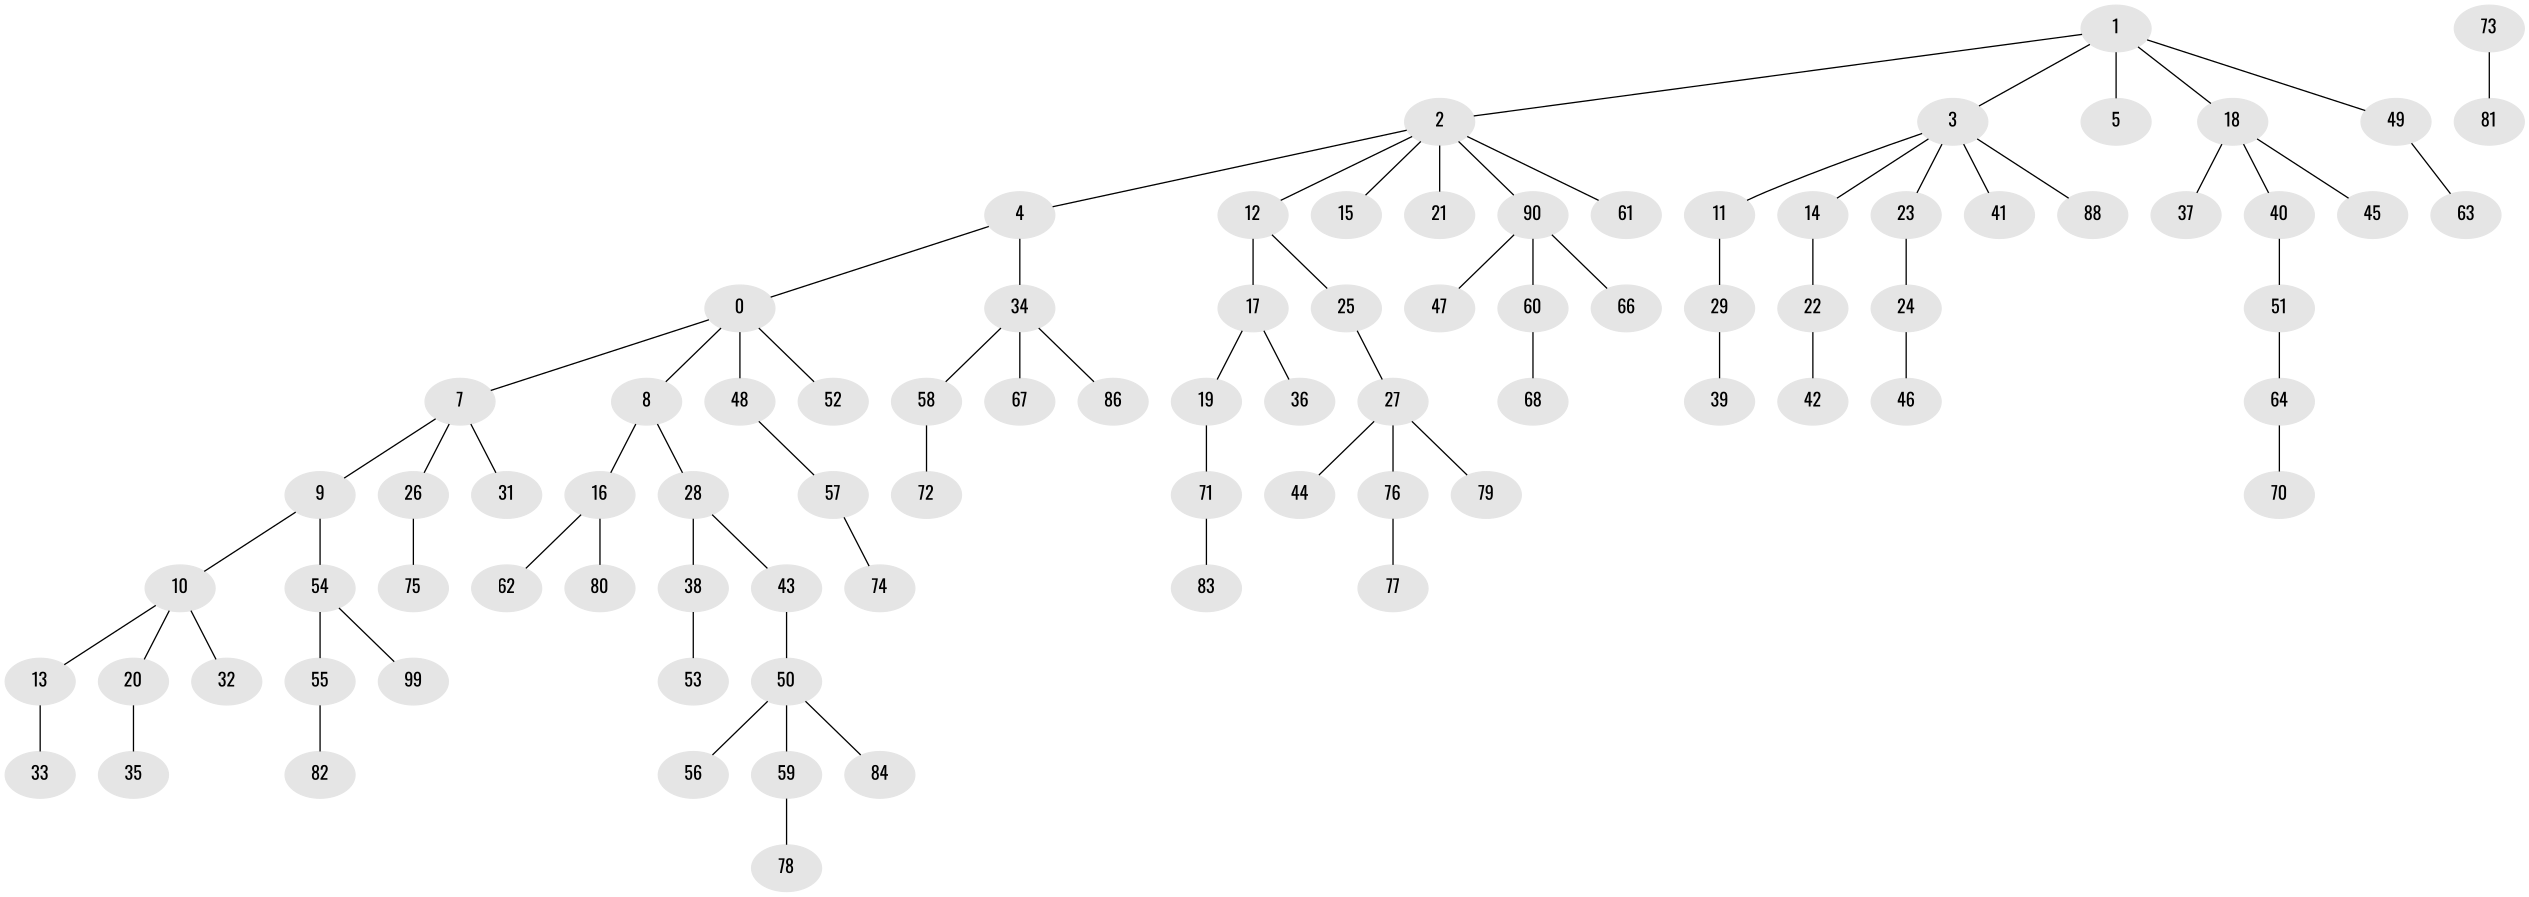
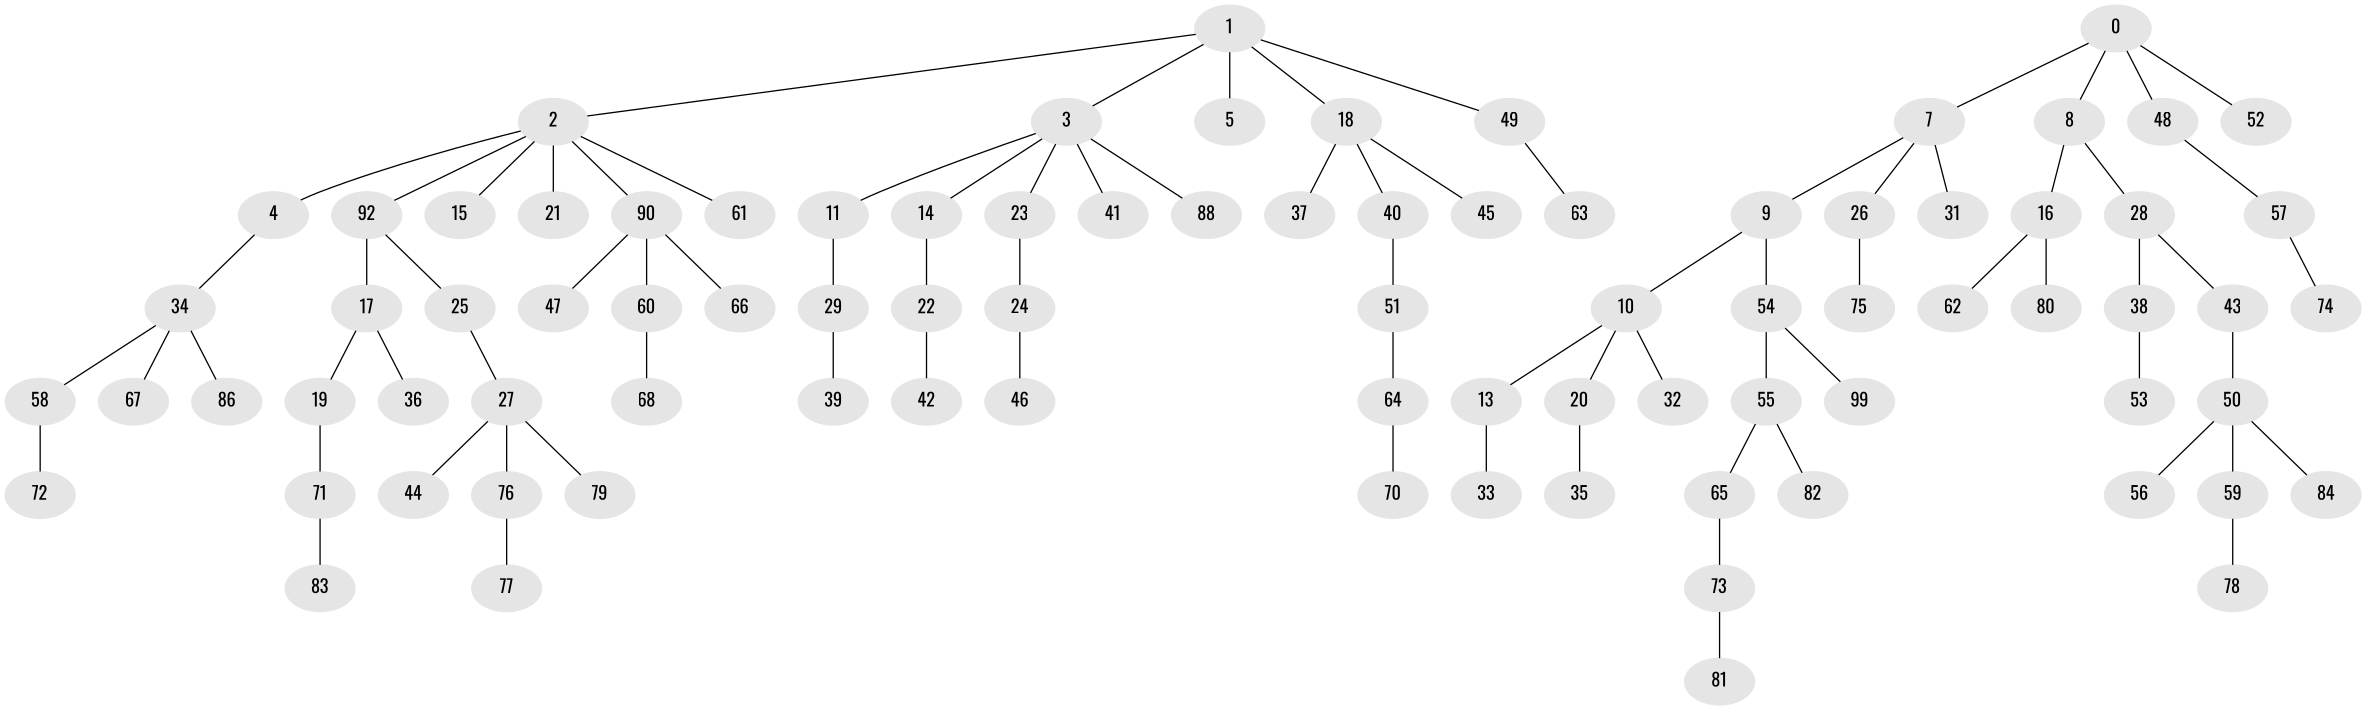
node "12": label "12" -> "92"
edge "4" -- "0": removed
node "65": added
